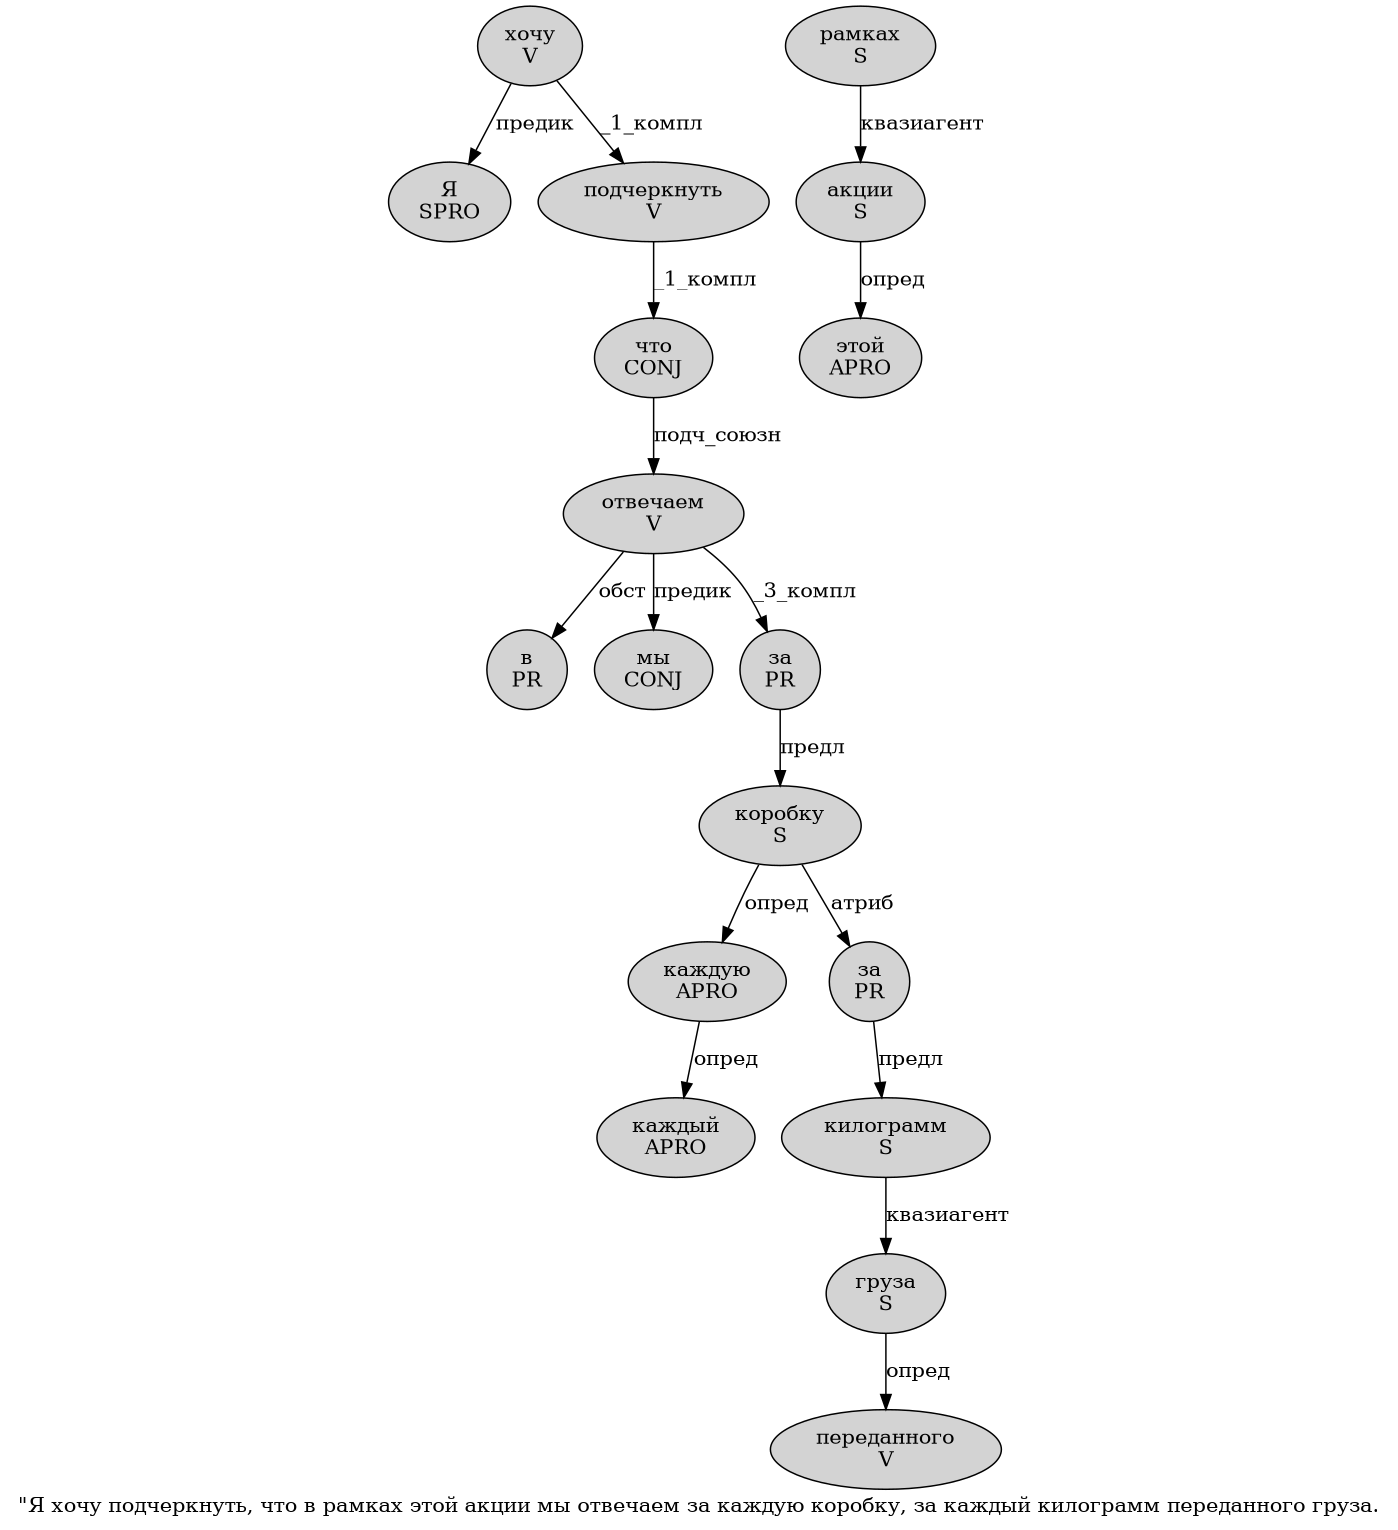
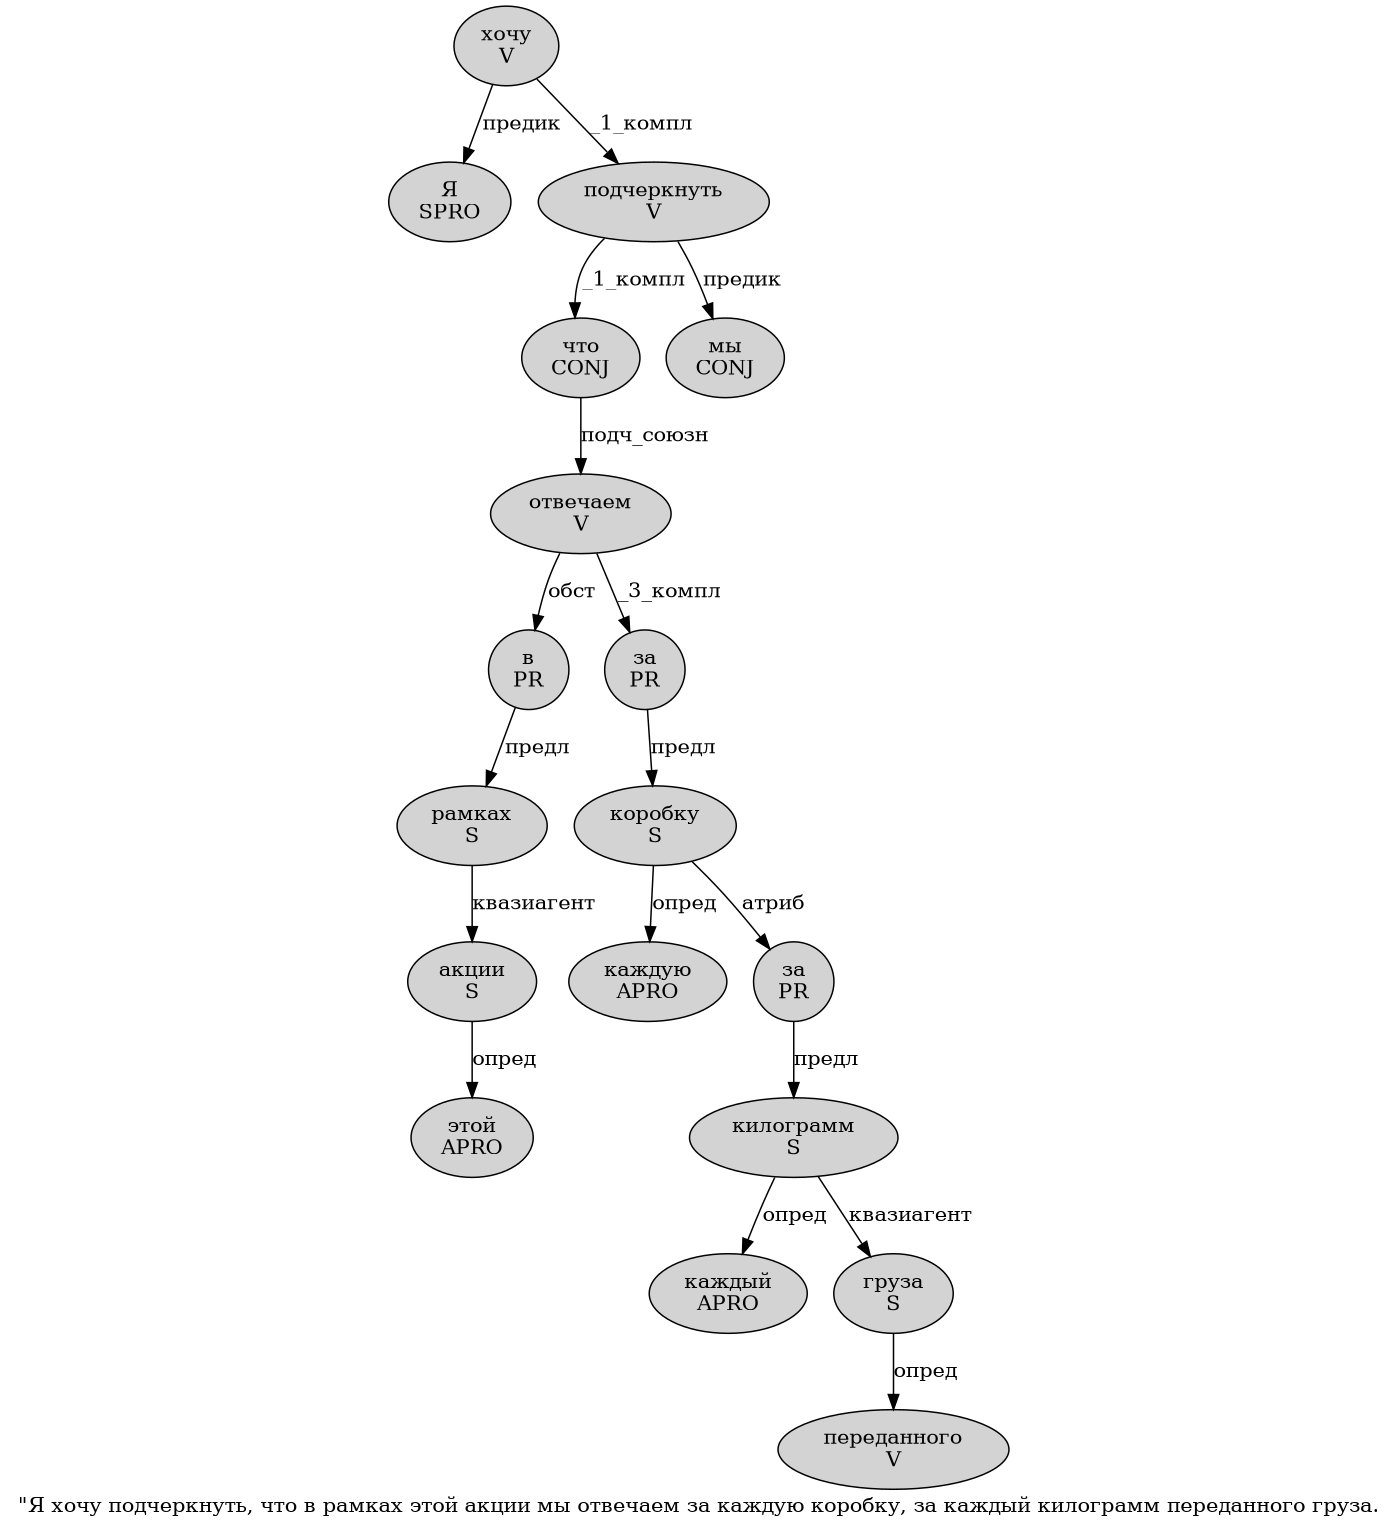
edge "отвечаем V" -> "мы CONJ": now "подчеркнуть V" -> "мы CONJ"
edge "в PR" -> "рамках S": added, label "предл"
edge "каждую APRO" -> "каждый APRO": now "килограмм S" -> "каждый APRO"
